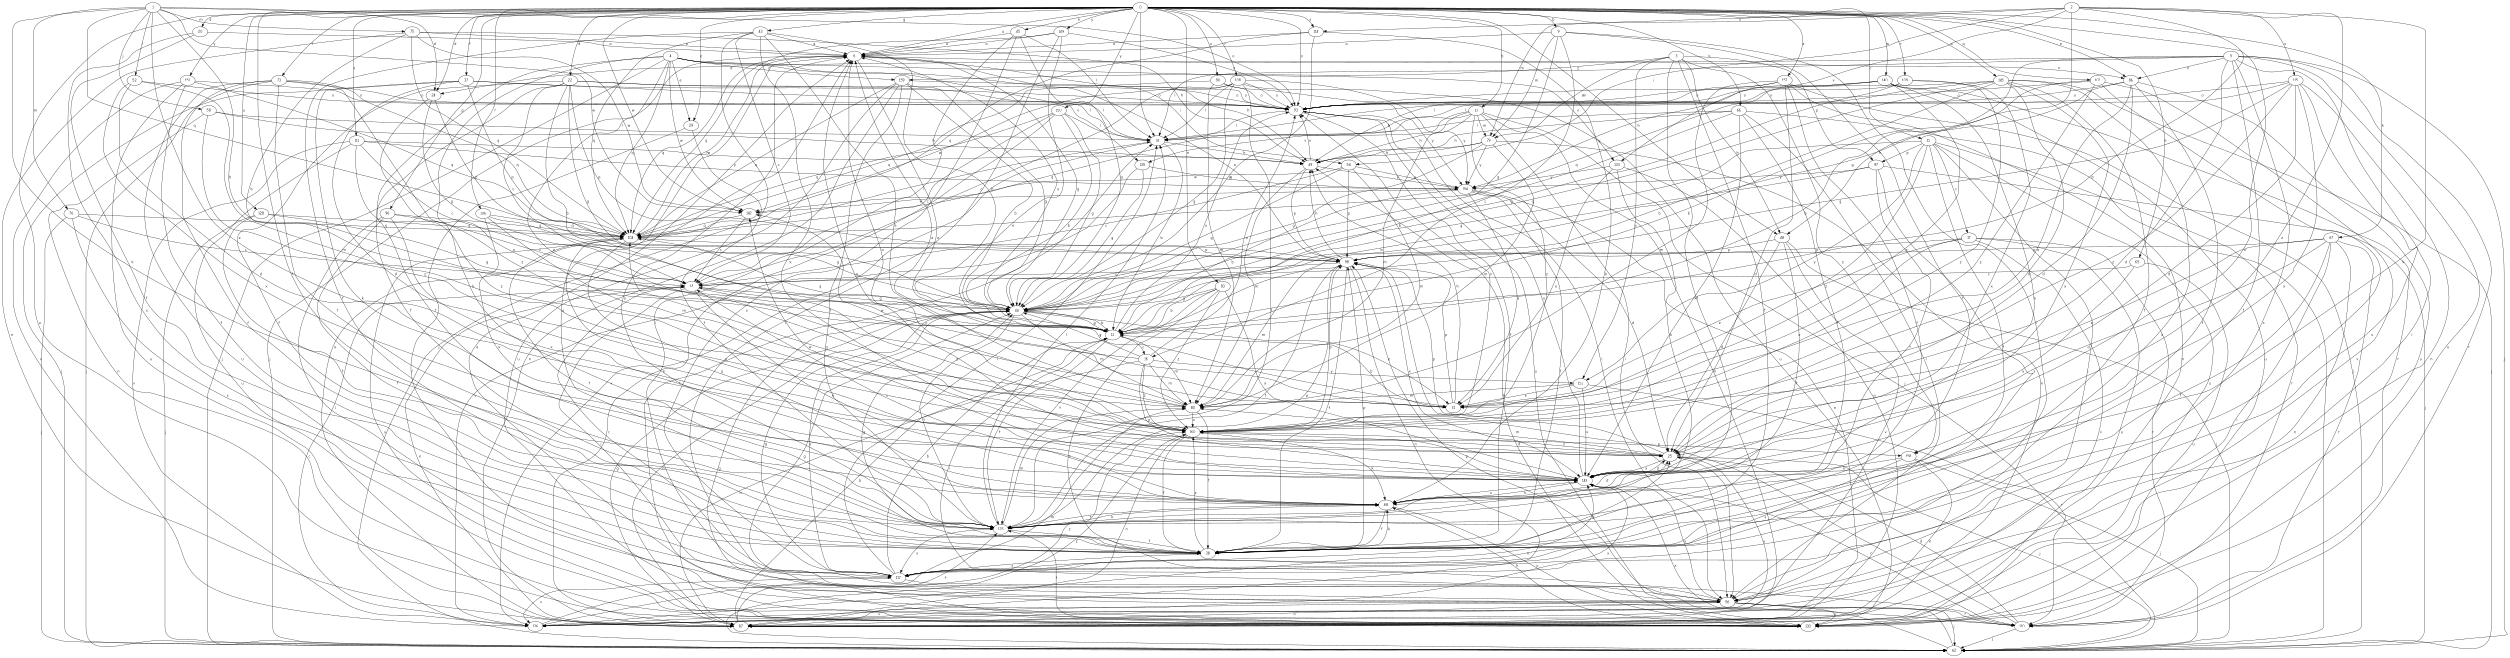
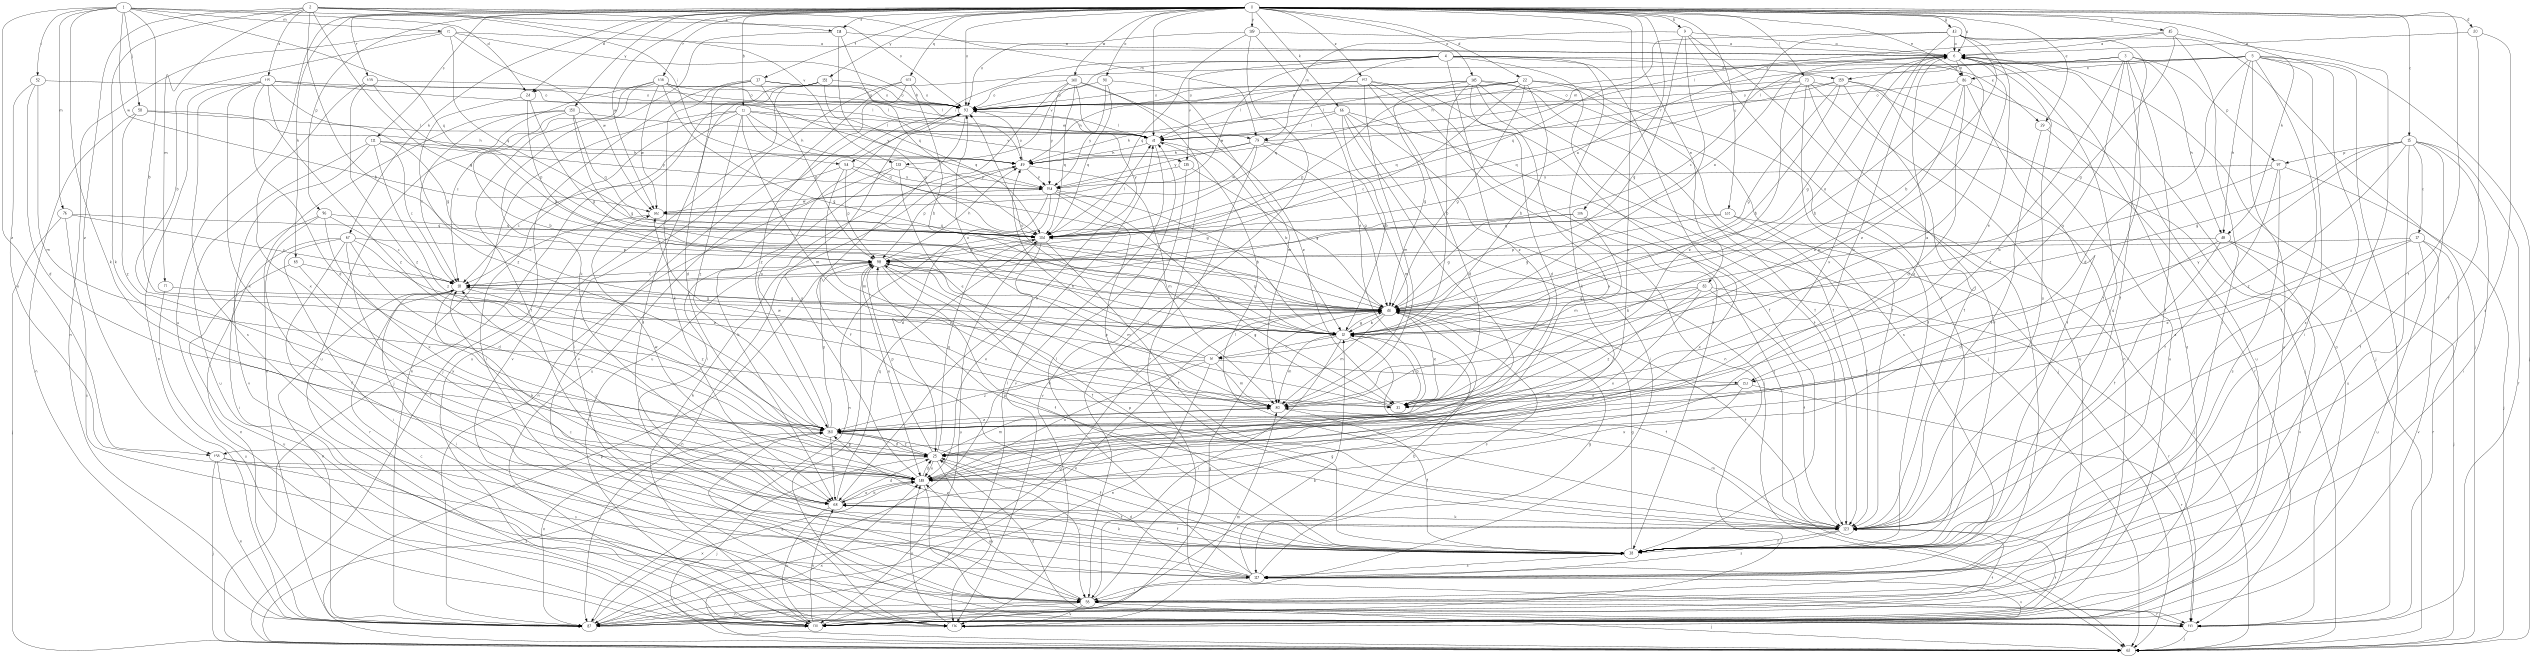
edge "6" -> "104": removed, label "q"
node "77": added
